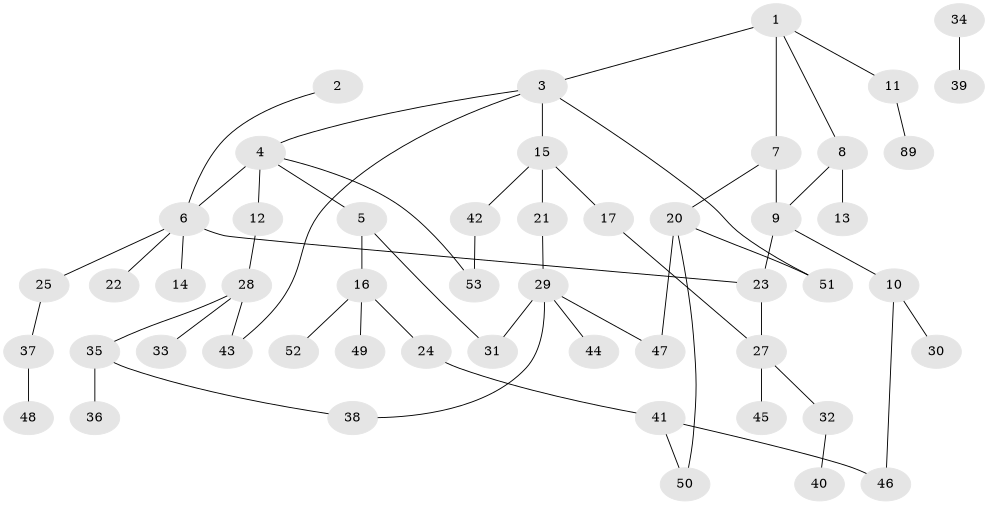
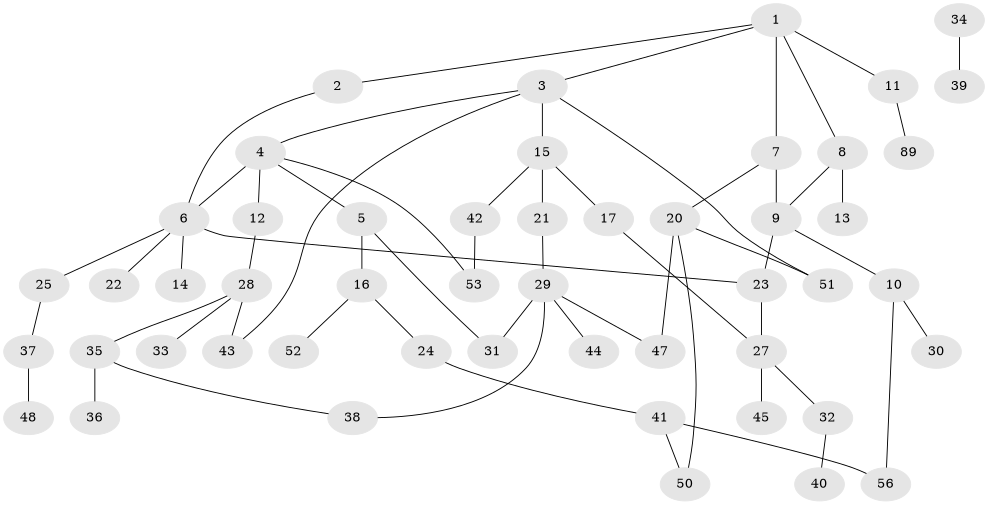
edge "1" -- "2": added
node "49": removed
node "46": label "46" -> "56"
